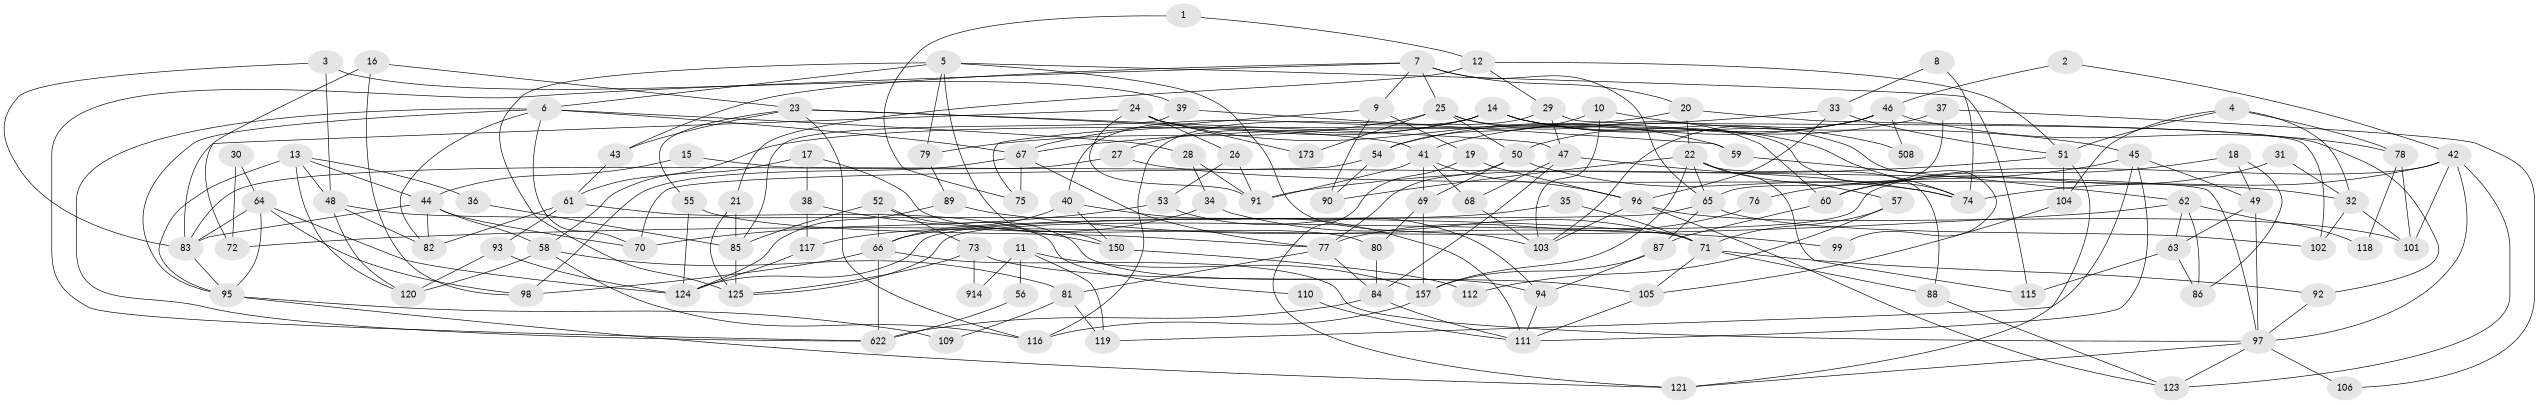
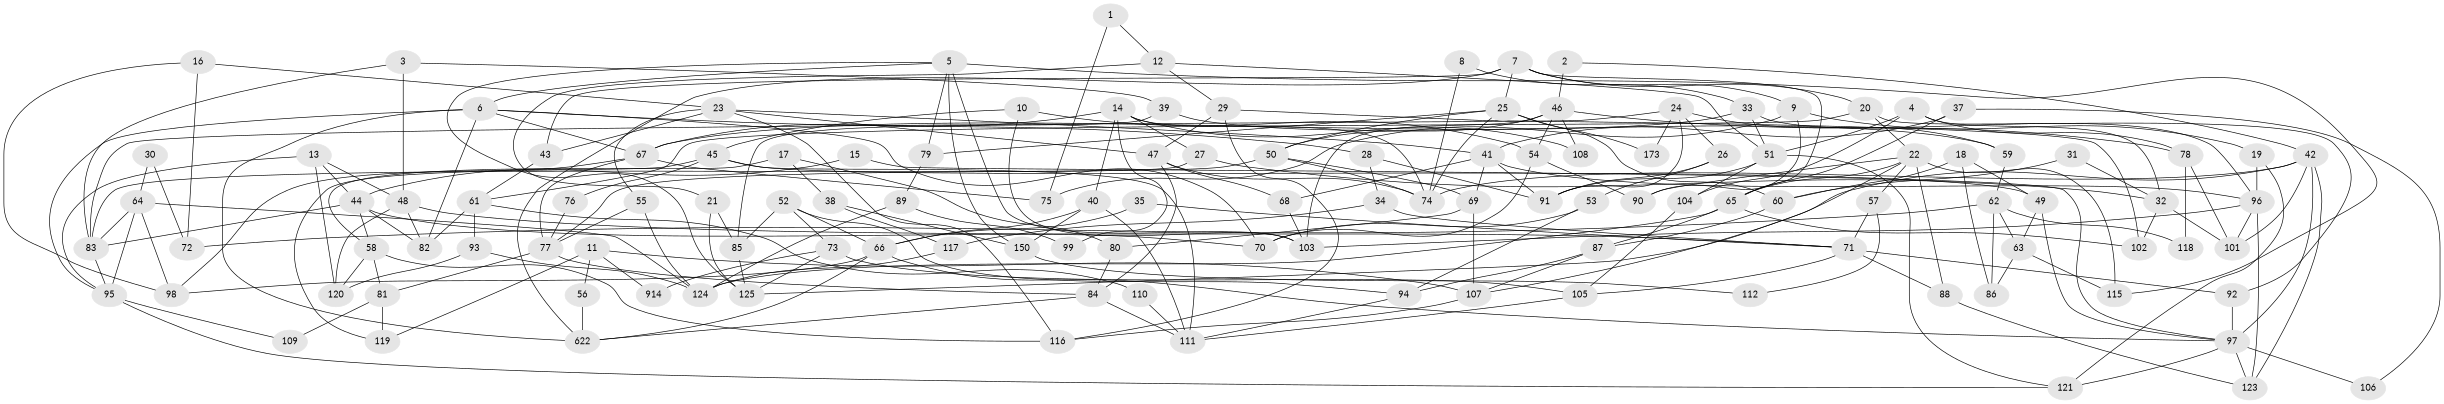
node "508": label "508" -> "108"
node "36": removed
node "157": label "157" -> "107"
